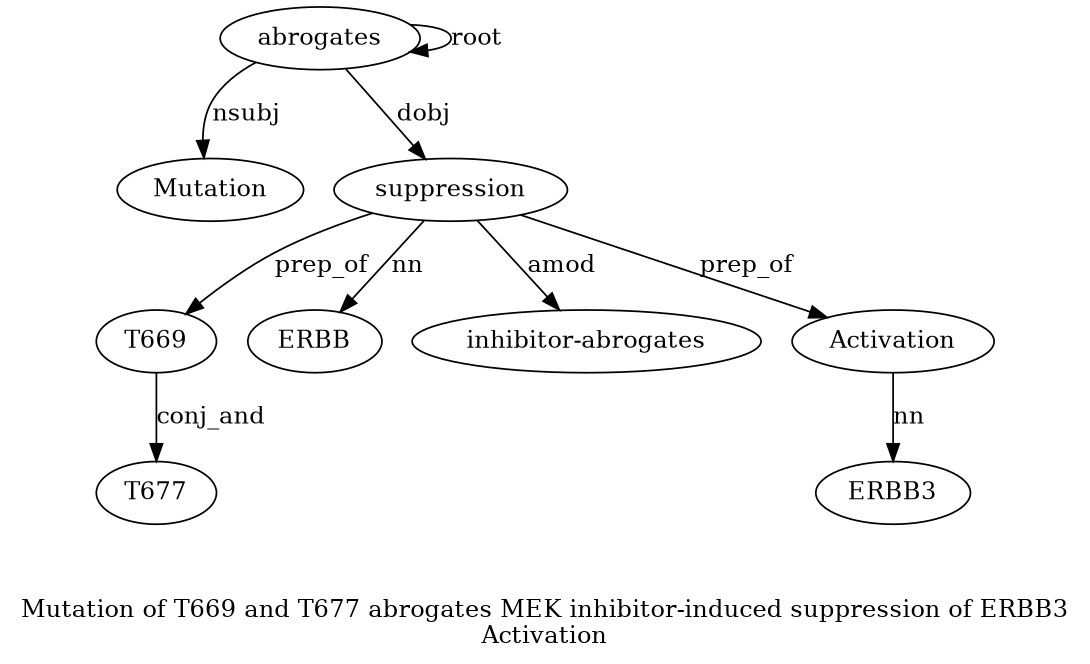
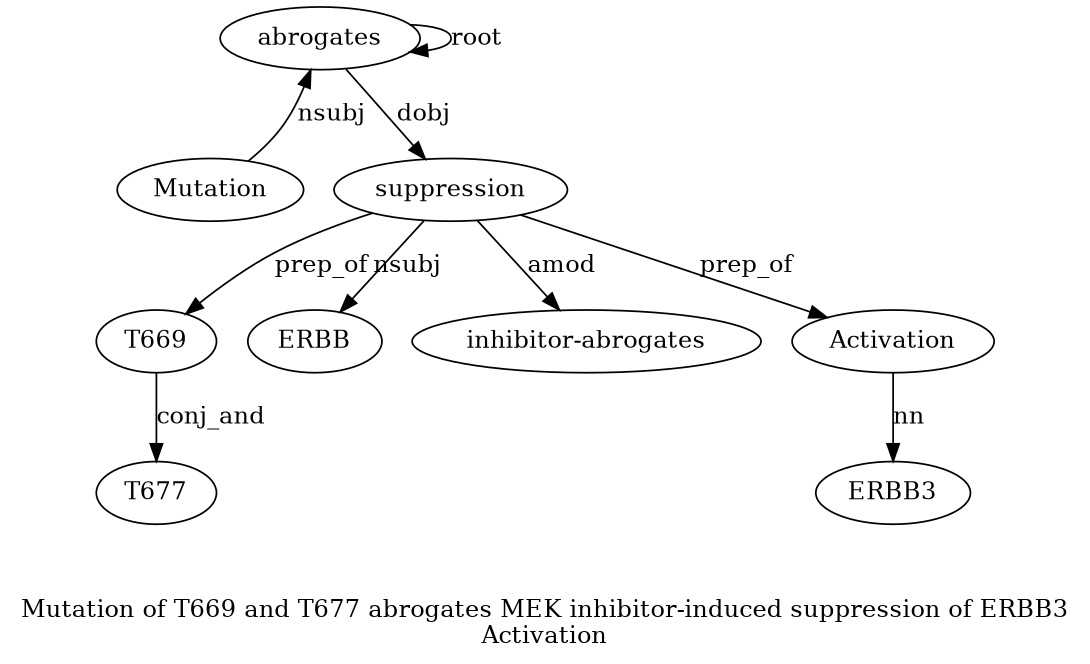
edge "abrogates" -> "Mutation": reversed
edge "suppression" -> "ERBB": label "nn" -> "nsubj"
